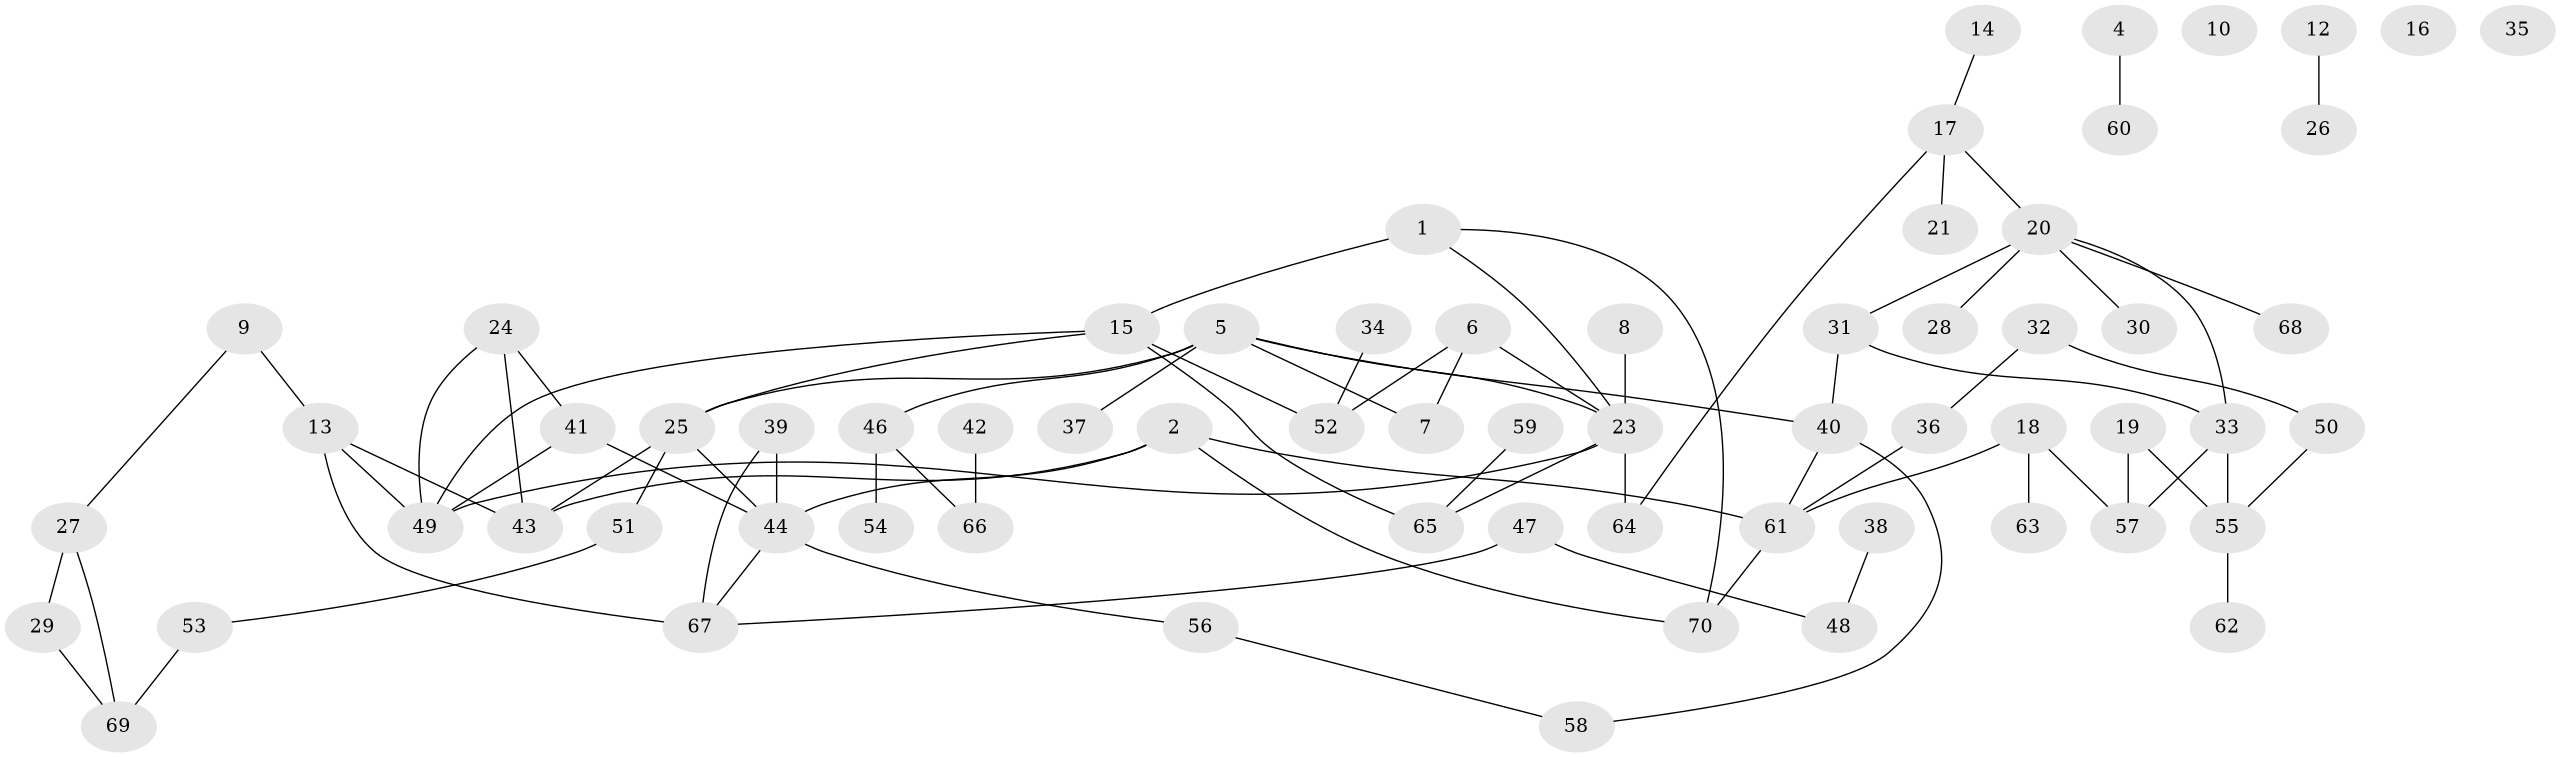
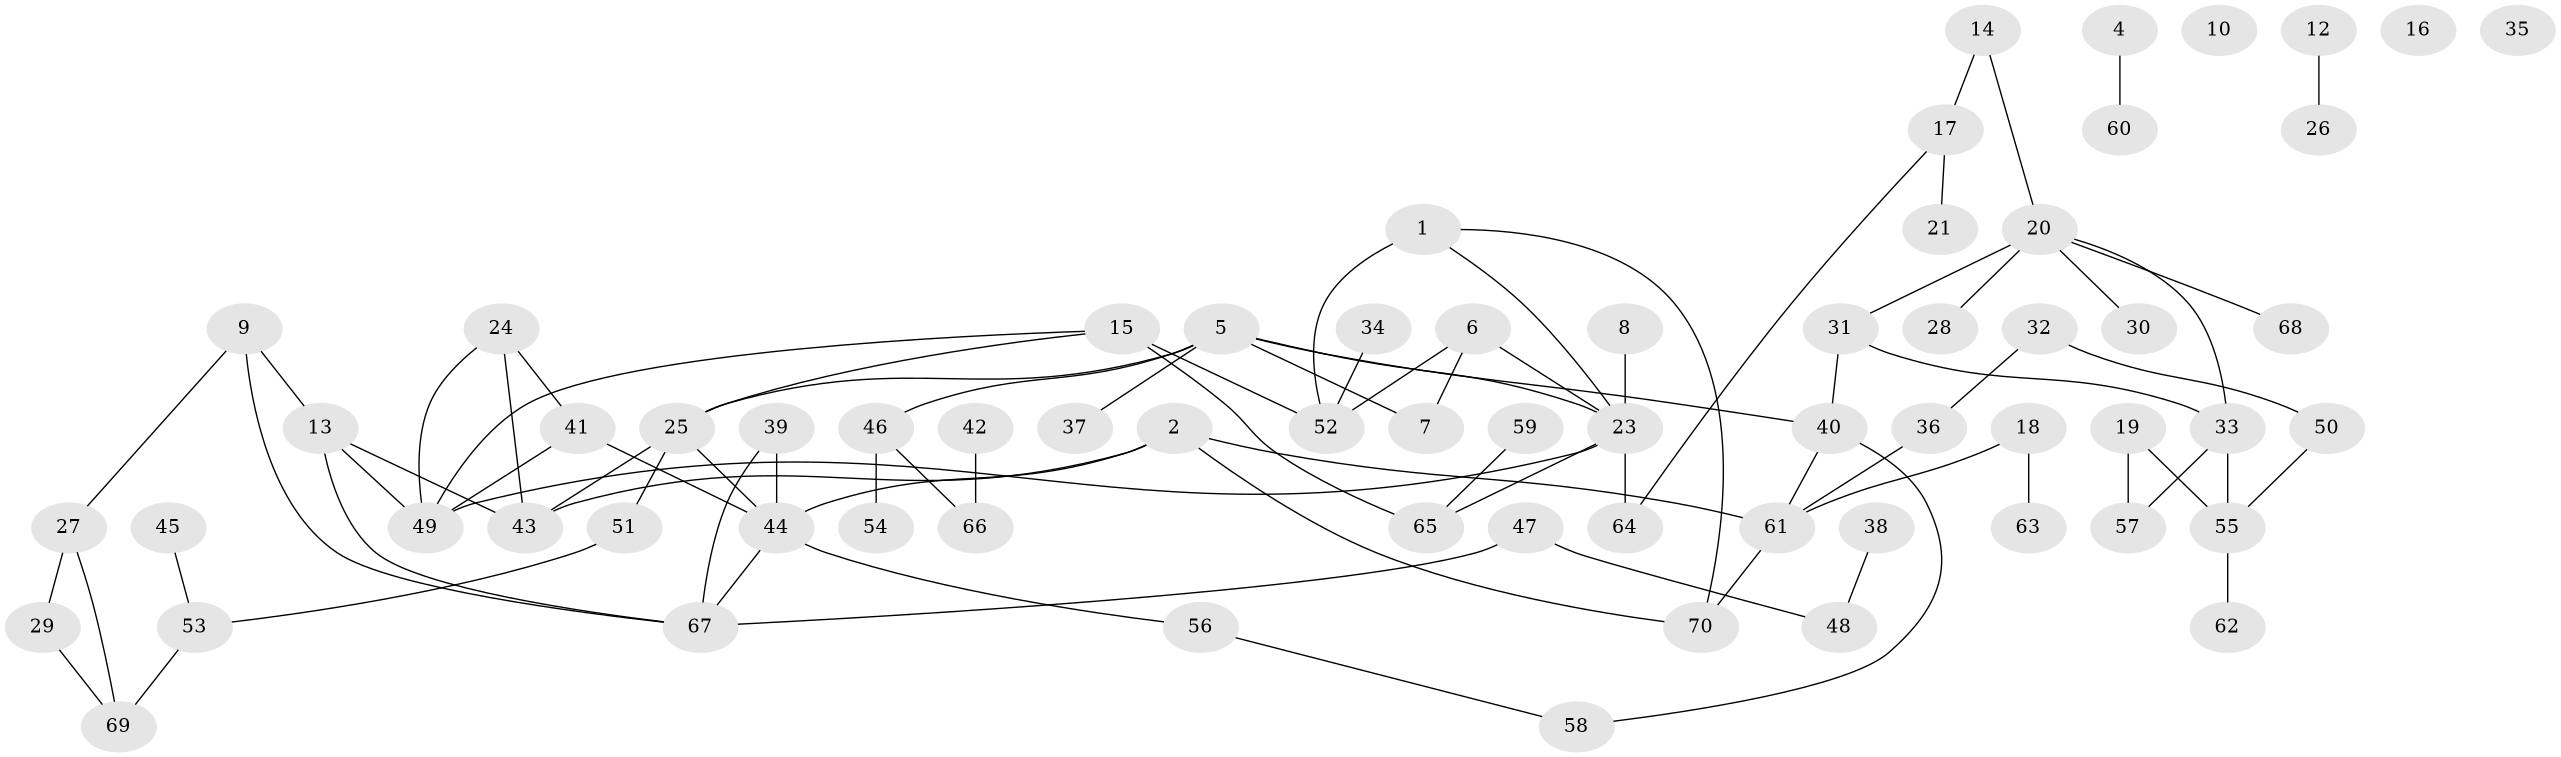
edge "17" -- "20": now "14" -- "20"
edge "1" -- "15": now "1" -- "52"
edge "18" -- "57": removed
node "45": added
edge "9" -- "67": added
